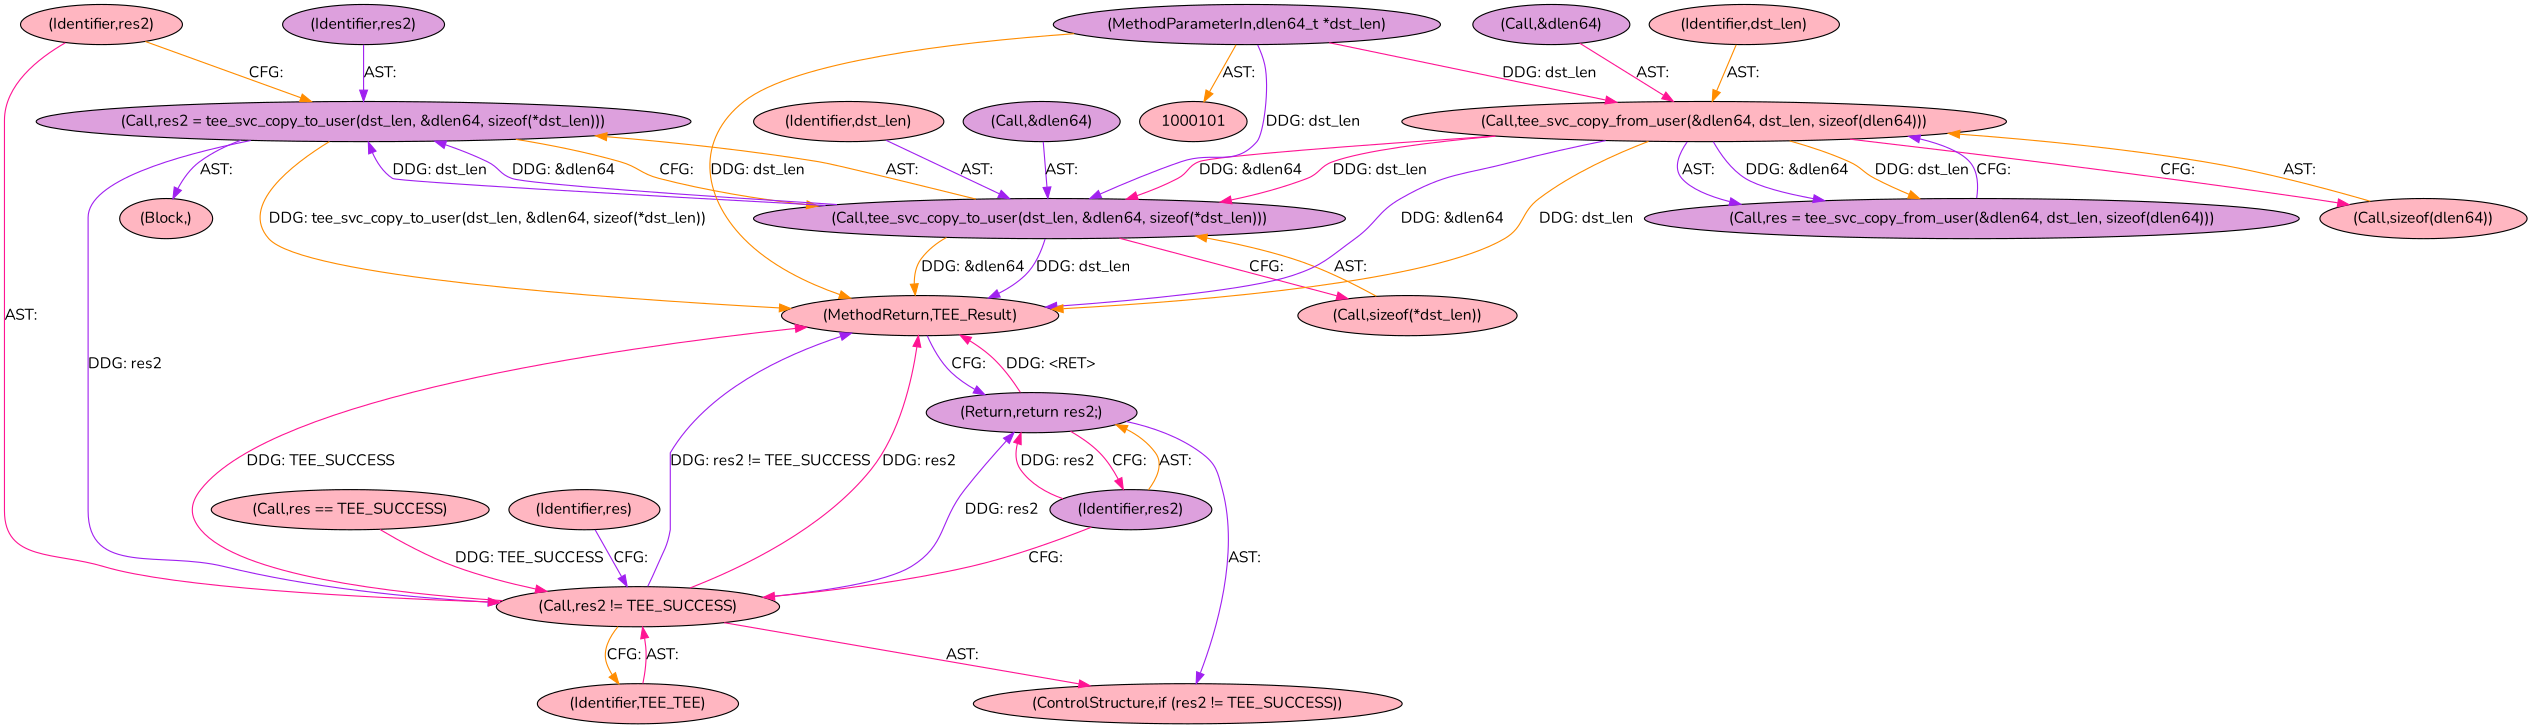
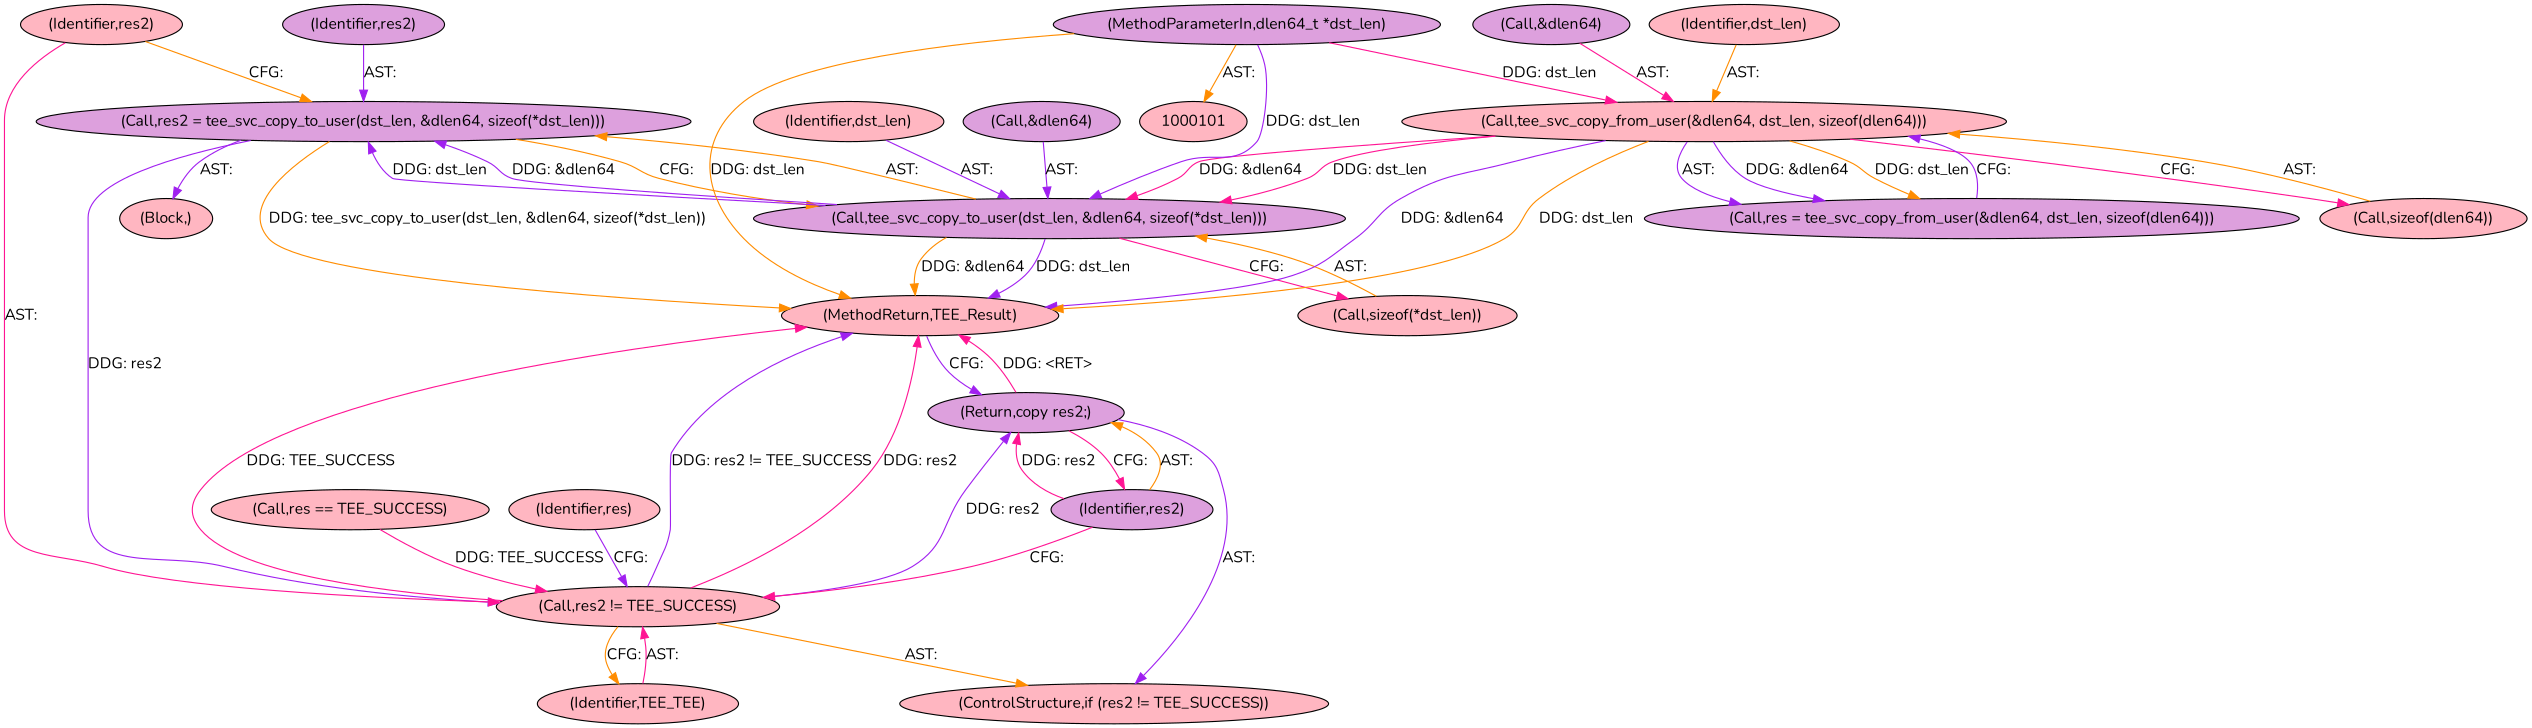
node "(Return,return res2;)": label "(Return,return res2;)" -> "(Return,copy res2;)"
edge "(Call,res2 != TEE_SUCCESS)" -> "(ControlStructure,if (res2 != TEE_SUCCESS))": color deeppink -> darkorange
